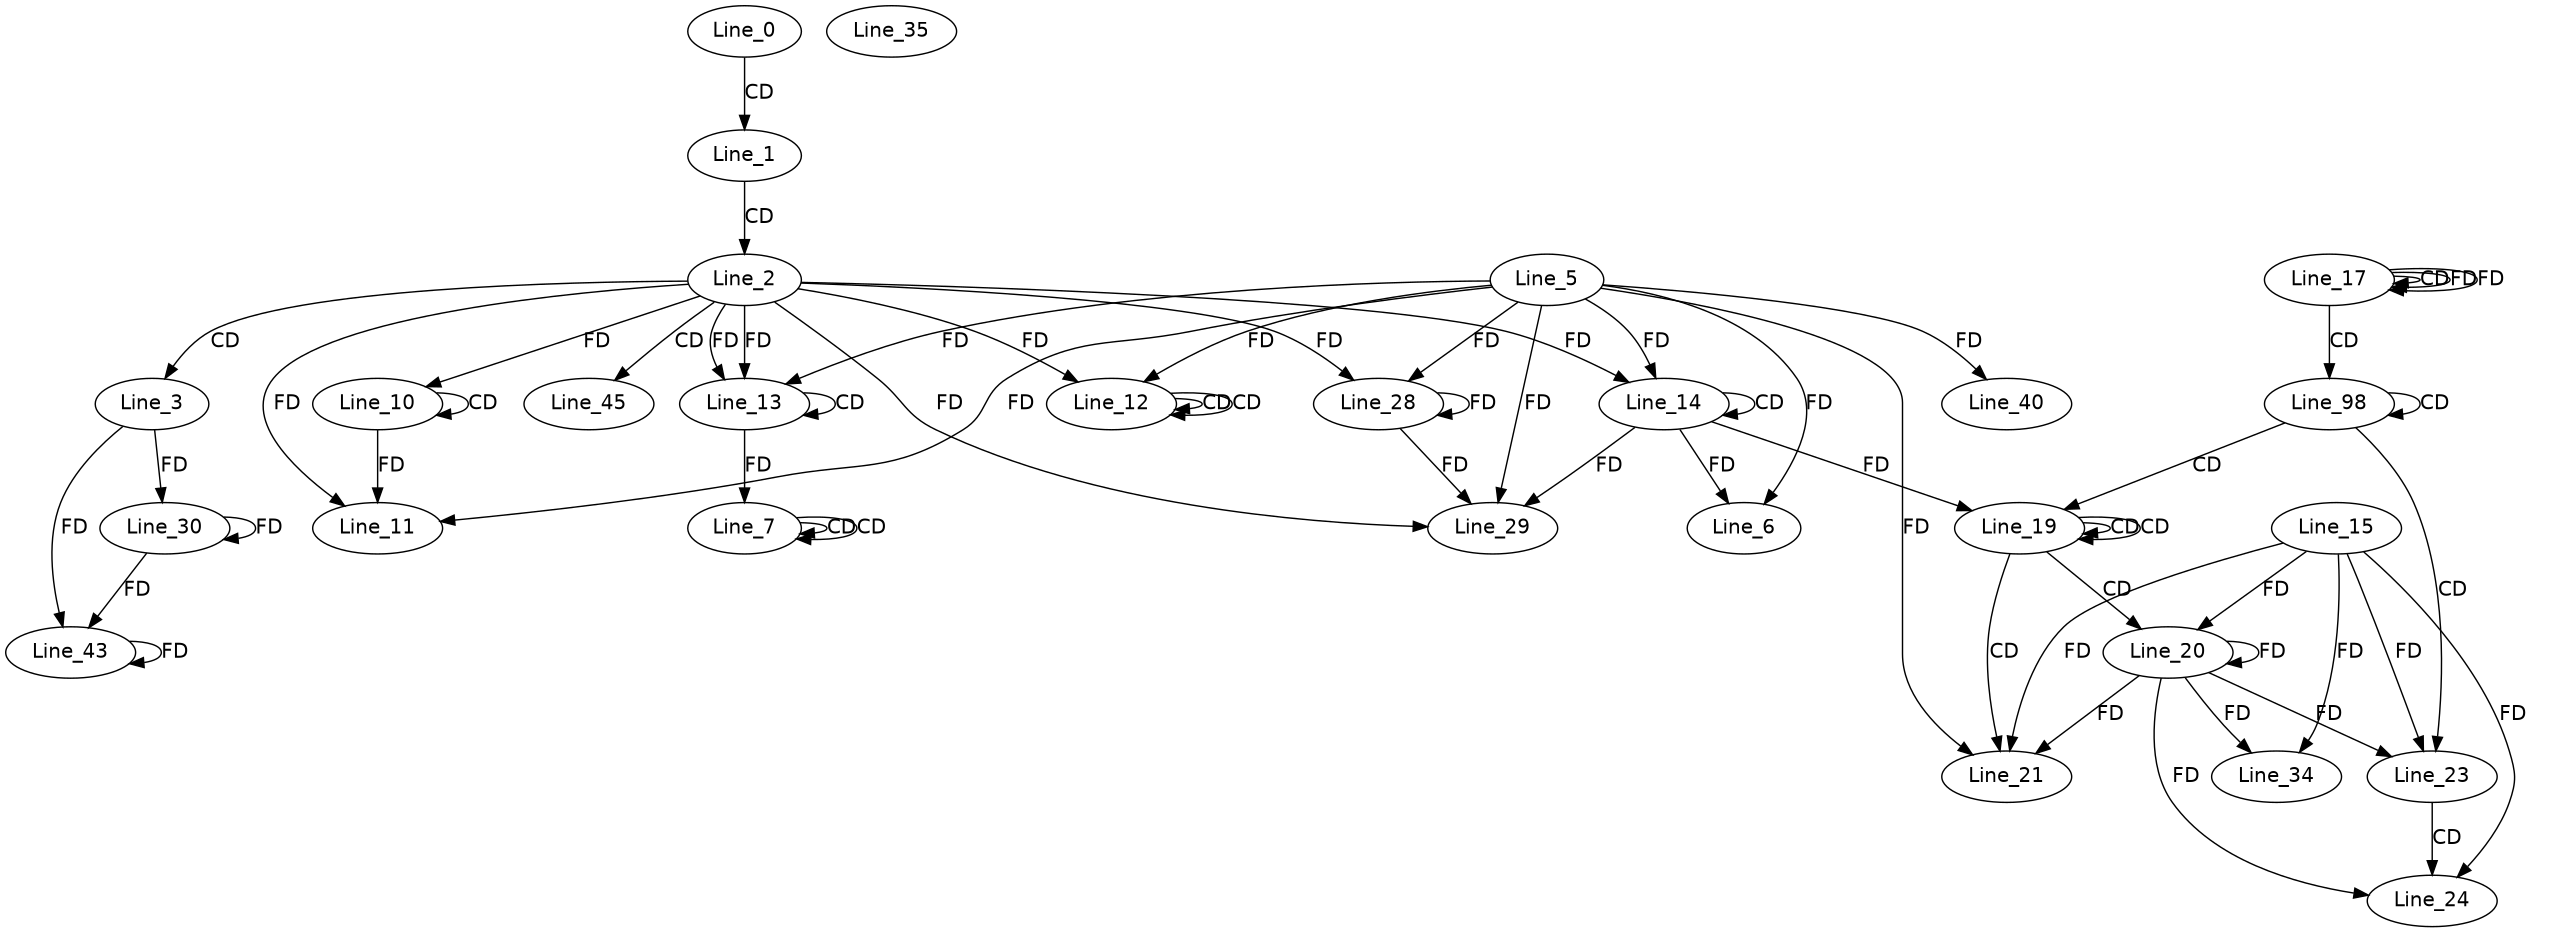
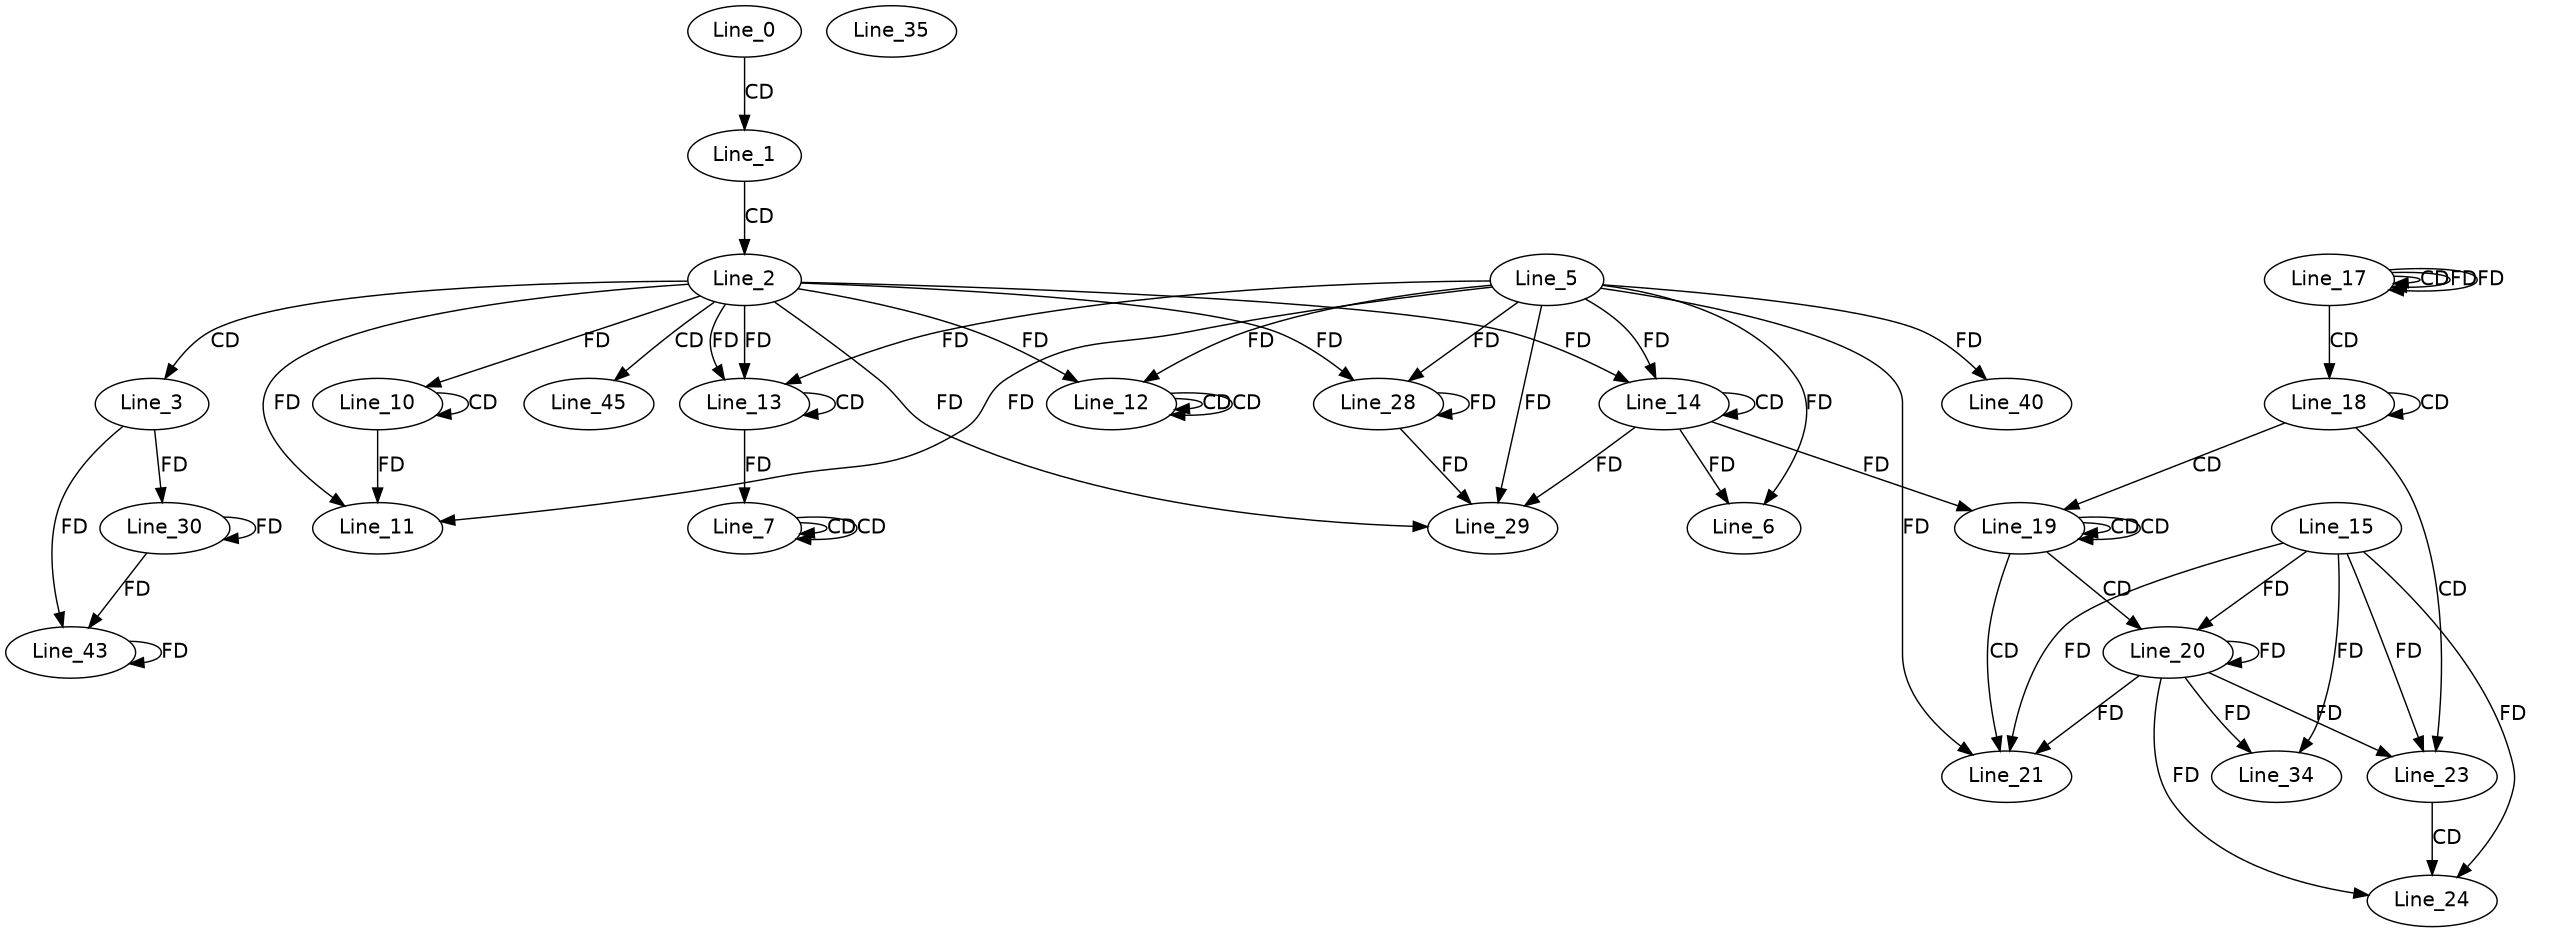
node "Line_98": label "Line_98" -> "Line_18"
